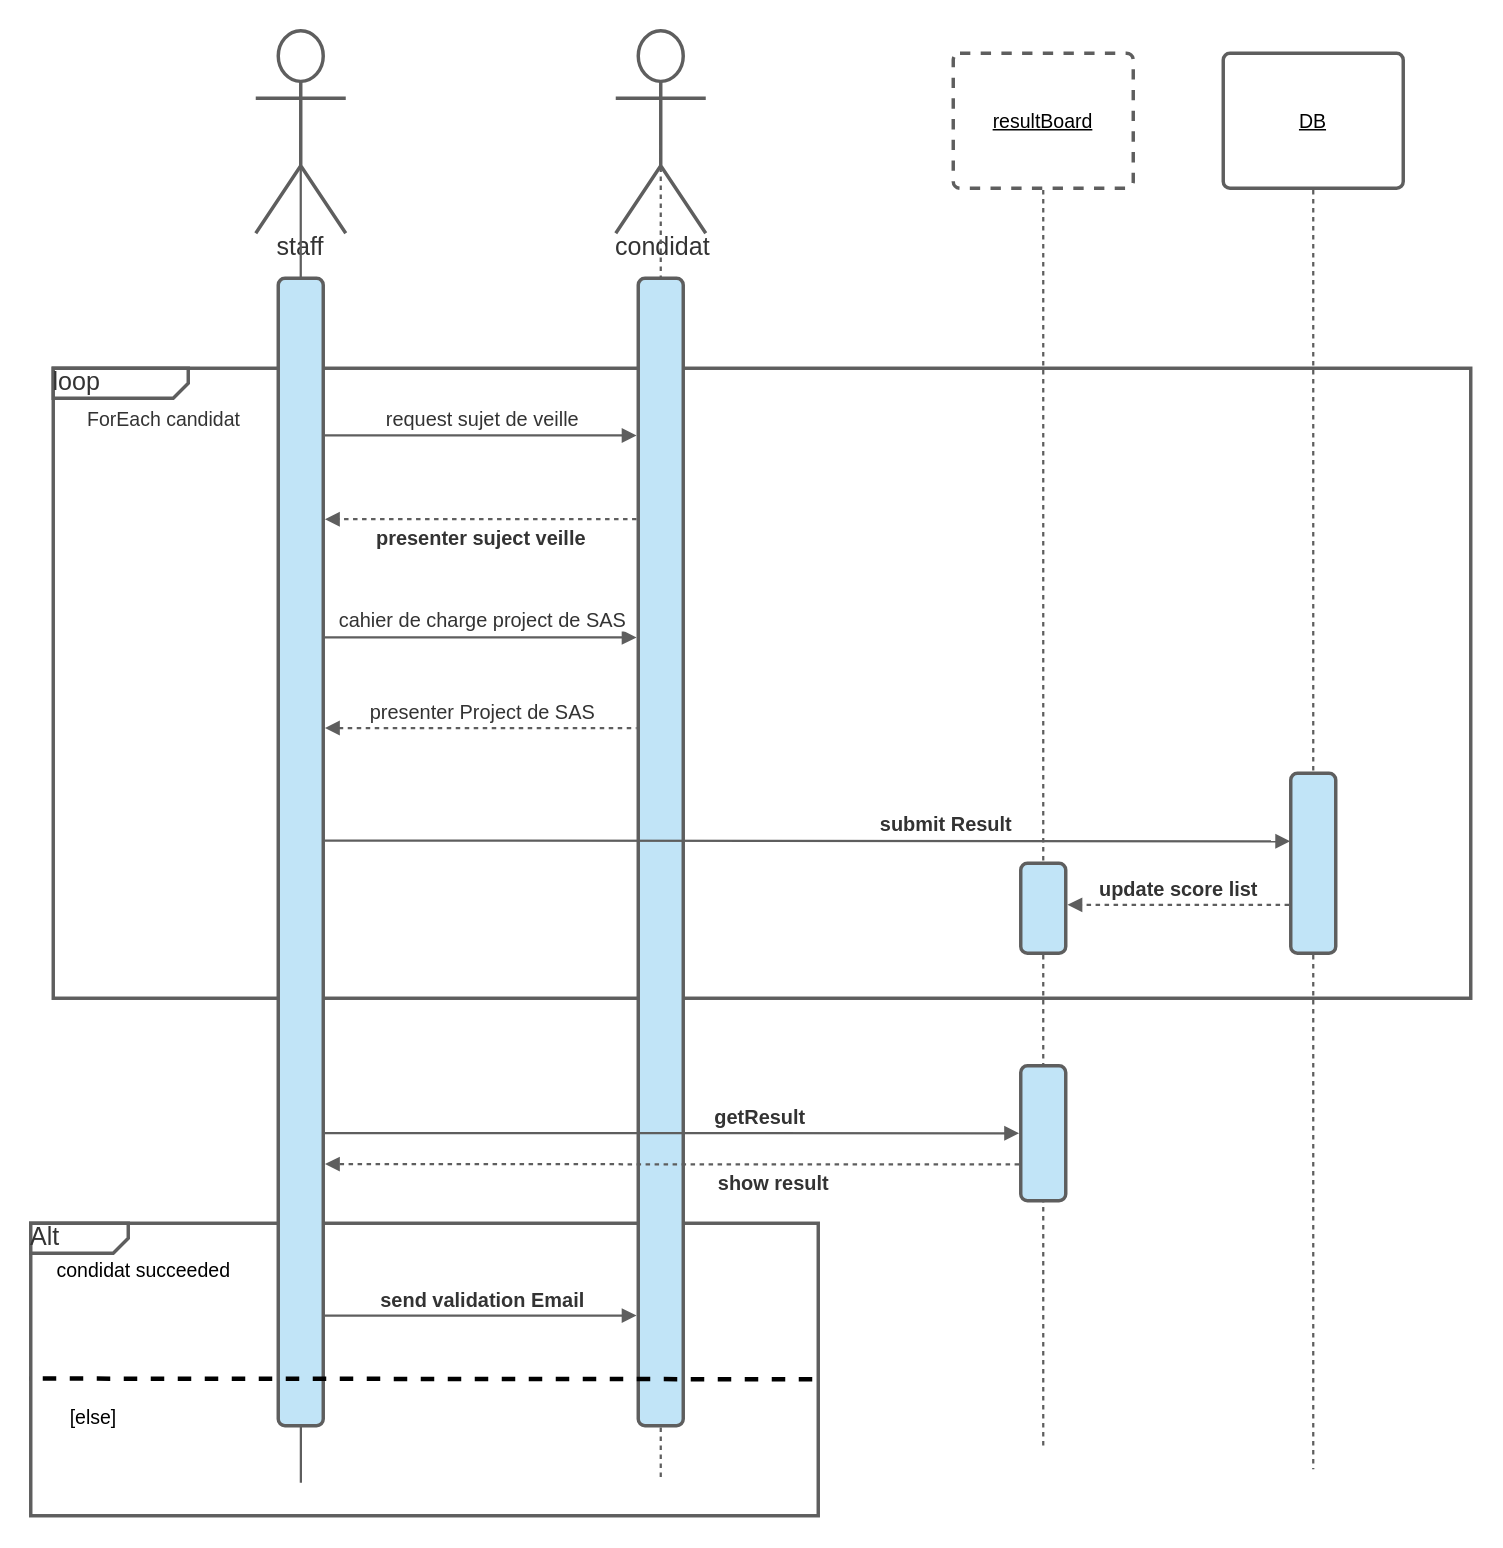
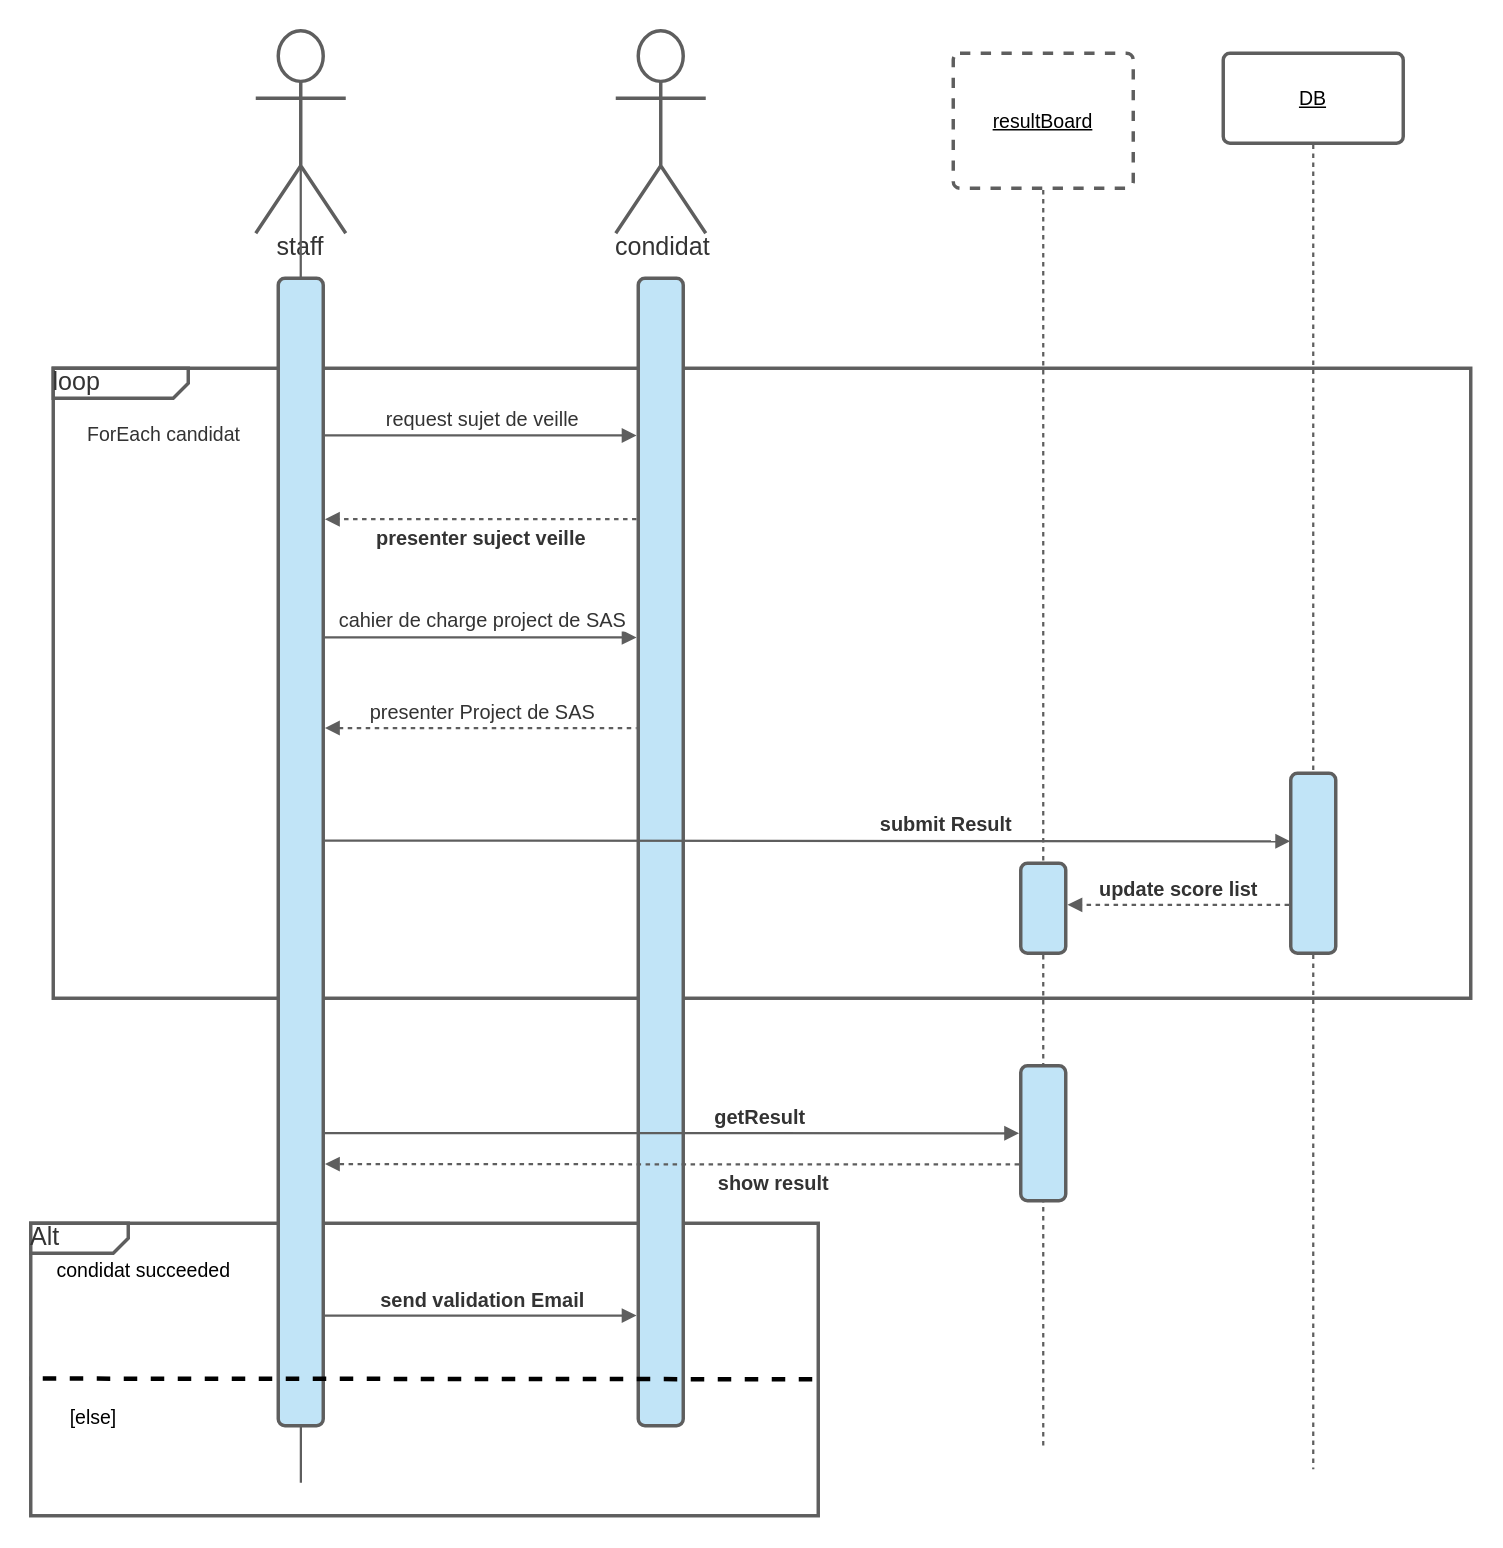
node "DB": size 180x135 -> 180x90
edge "condidat" -- "Alt": removed
node "ForEach candidat": moved (164, 419) -> (164, 434)
